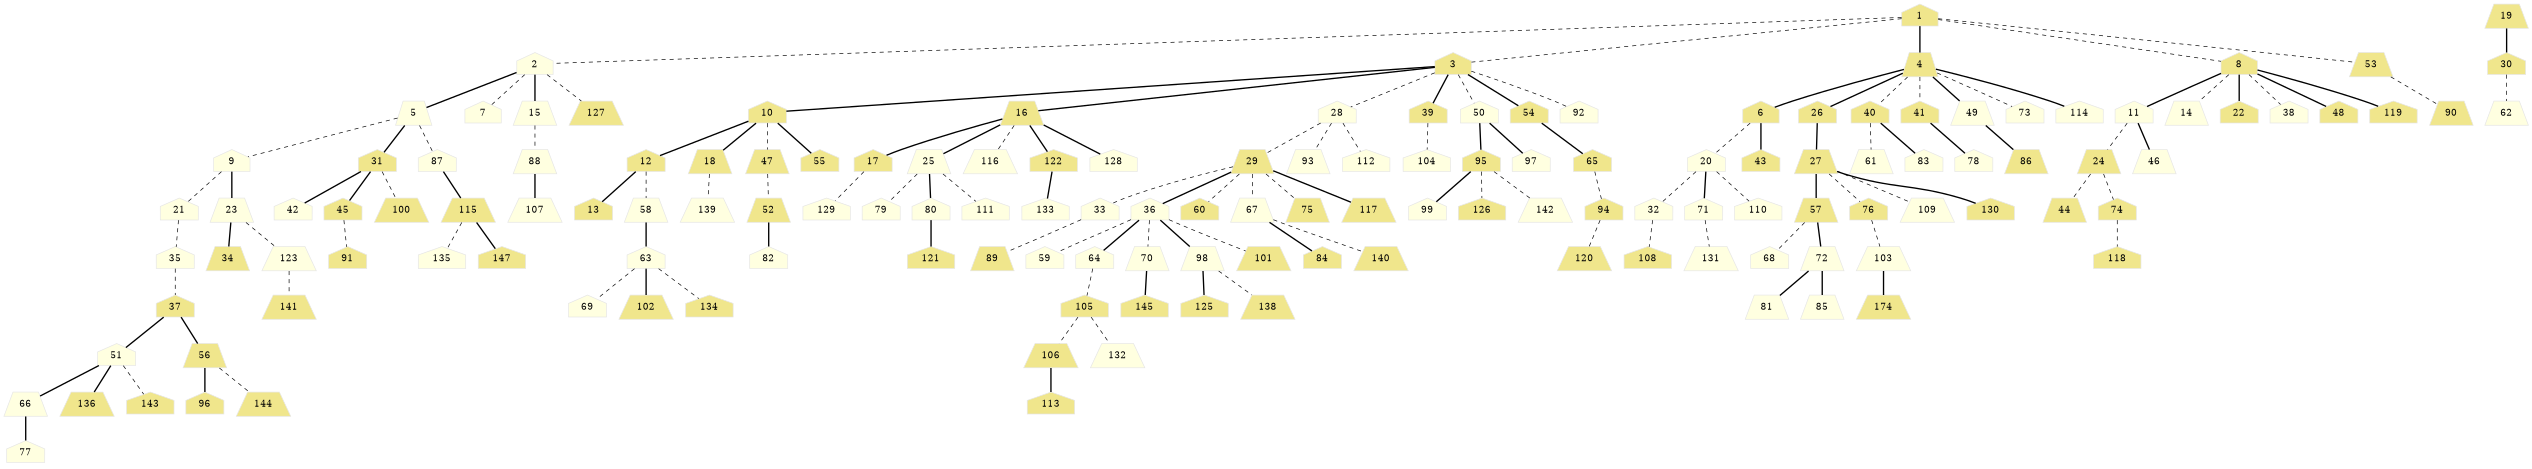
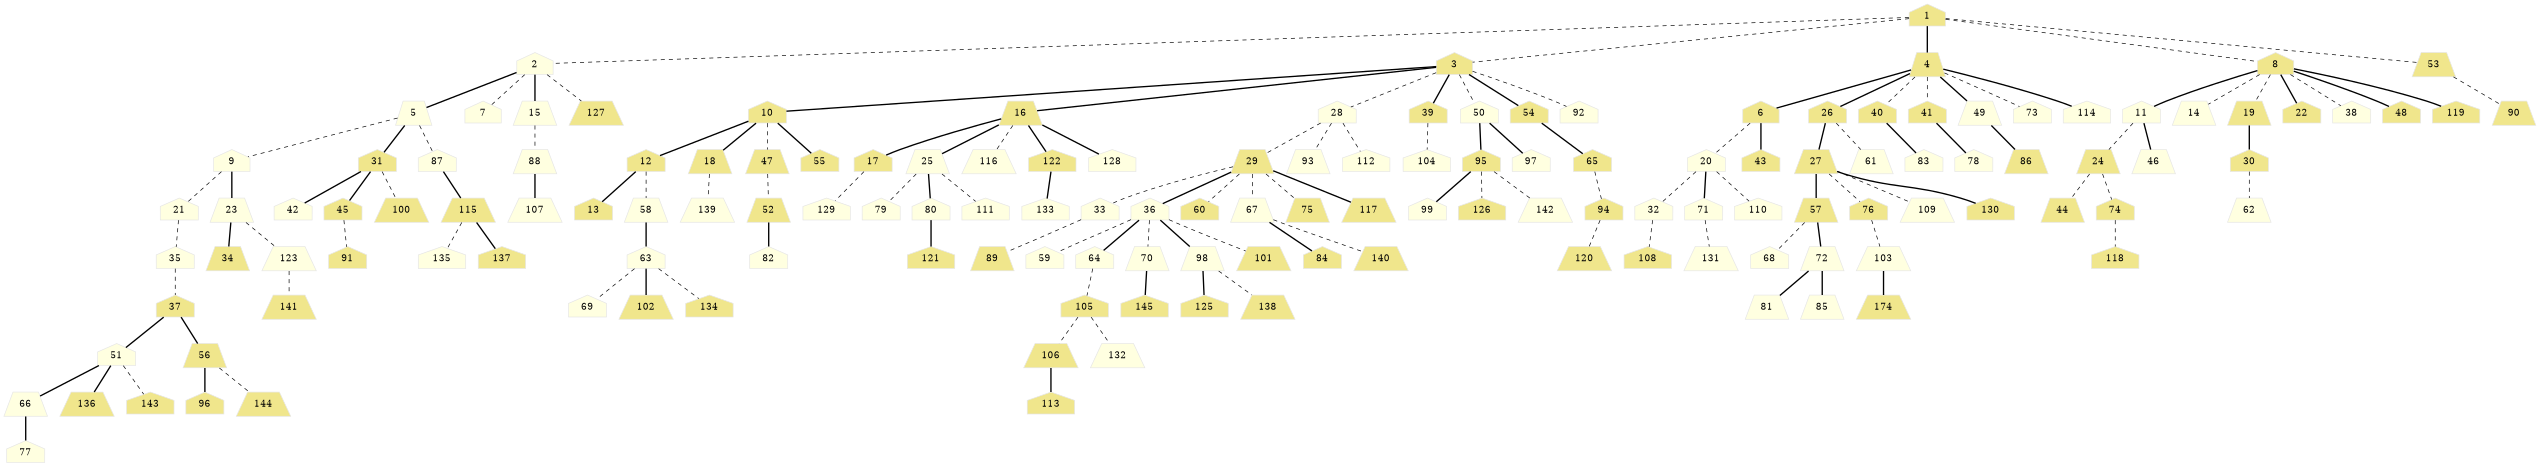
edge "8" -- "19": added
edge "40" -- "61": now "26" -- "61"
node "147": label "147" -> "137"
